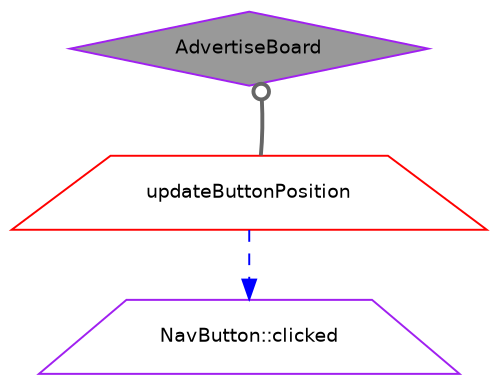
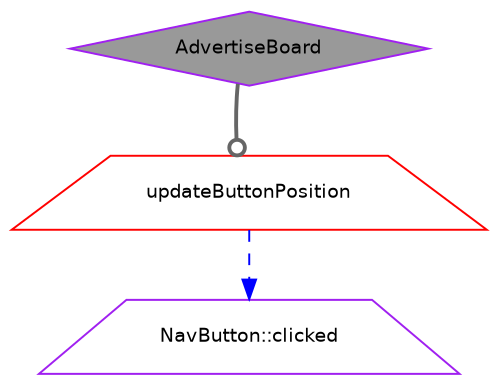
edge "updateButtonPosition" -> "AdvertiseBoard": reversed
